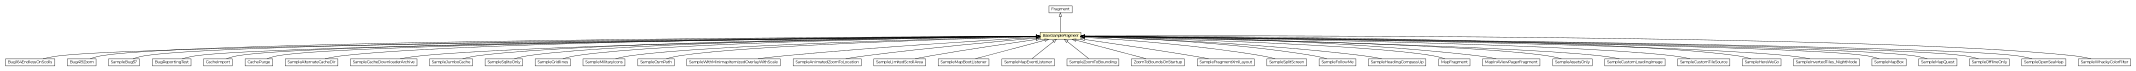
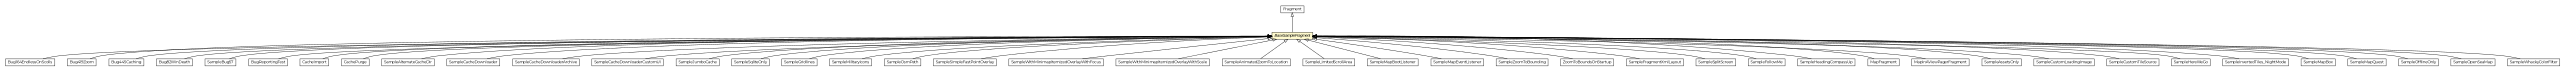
node "Bug445Caching": added
node "Bug82WinDeath": added
node "SampleCacheDownloader": added
node "SampleCacheDownloaderCustomUI": added
node "SampleSimpleFastPointOverlay": added
node "SampleWithMinimapItemizedOverlayWithFocus": added
